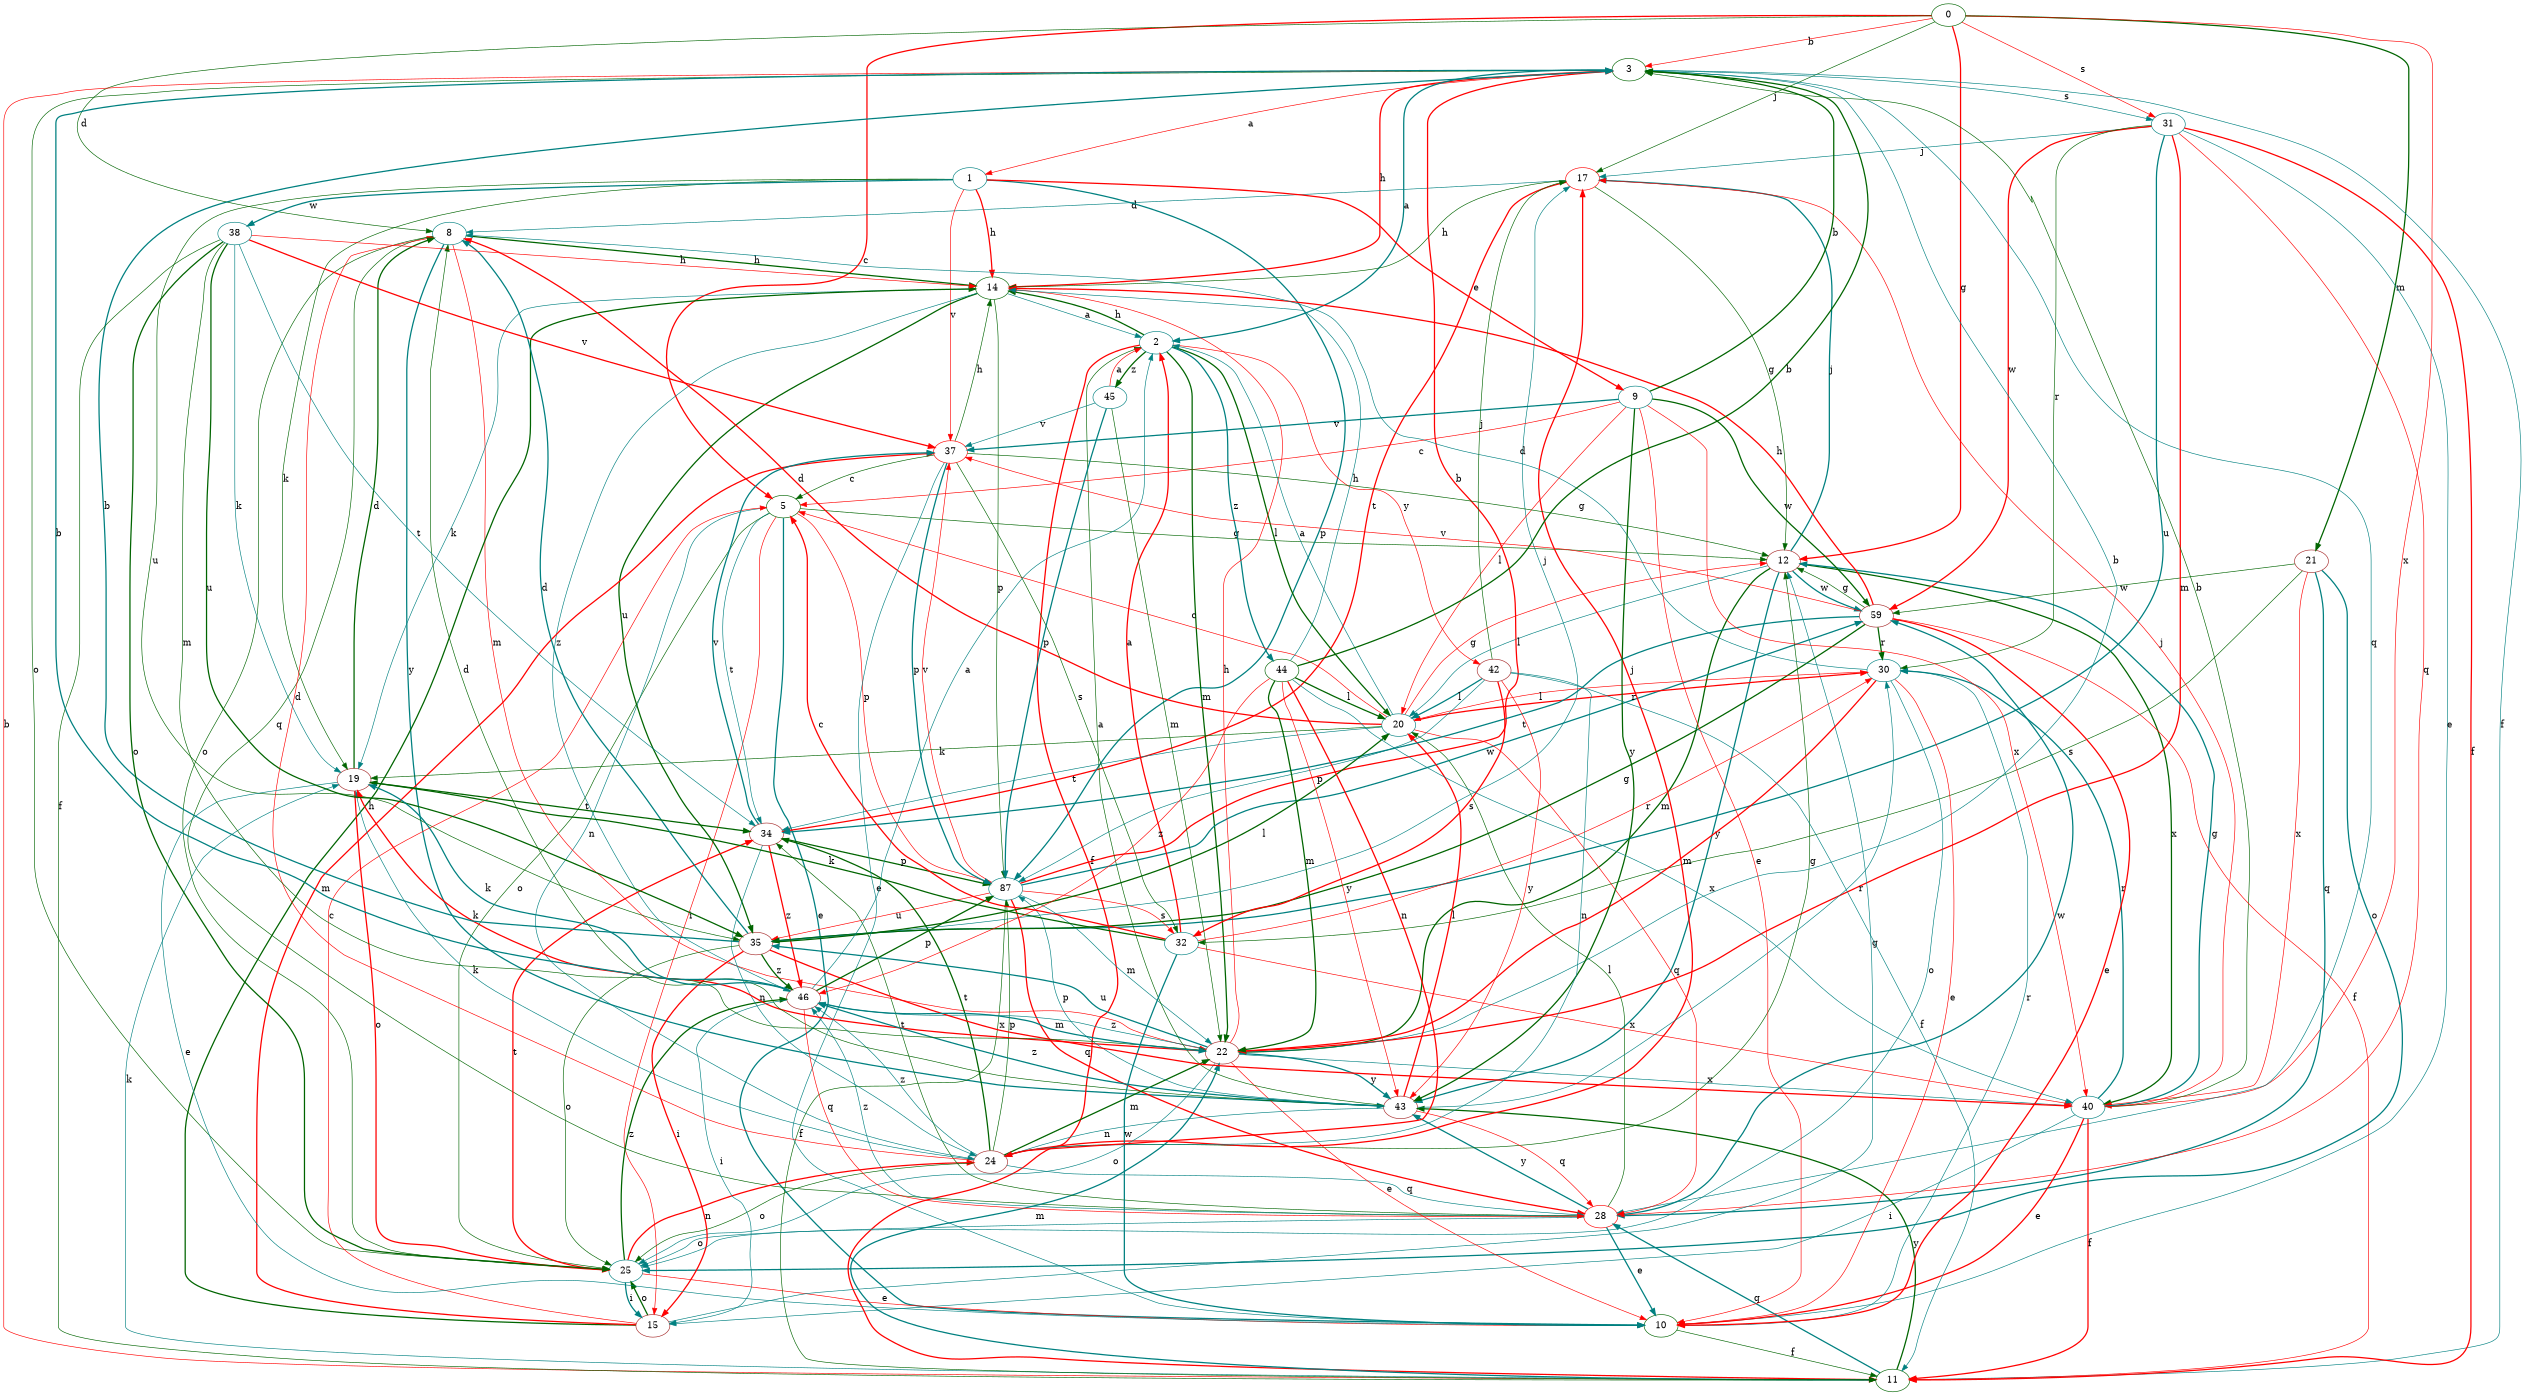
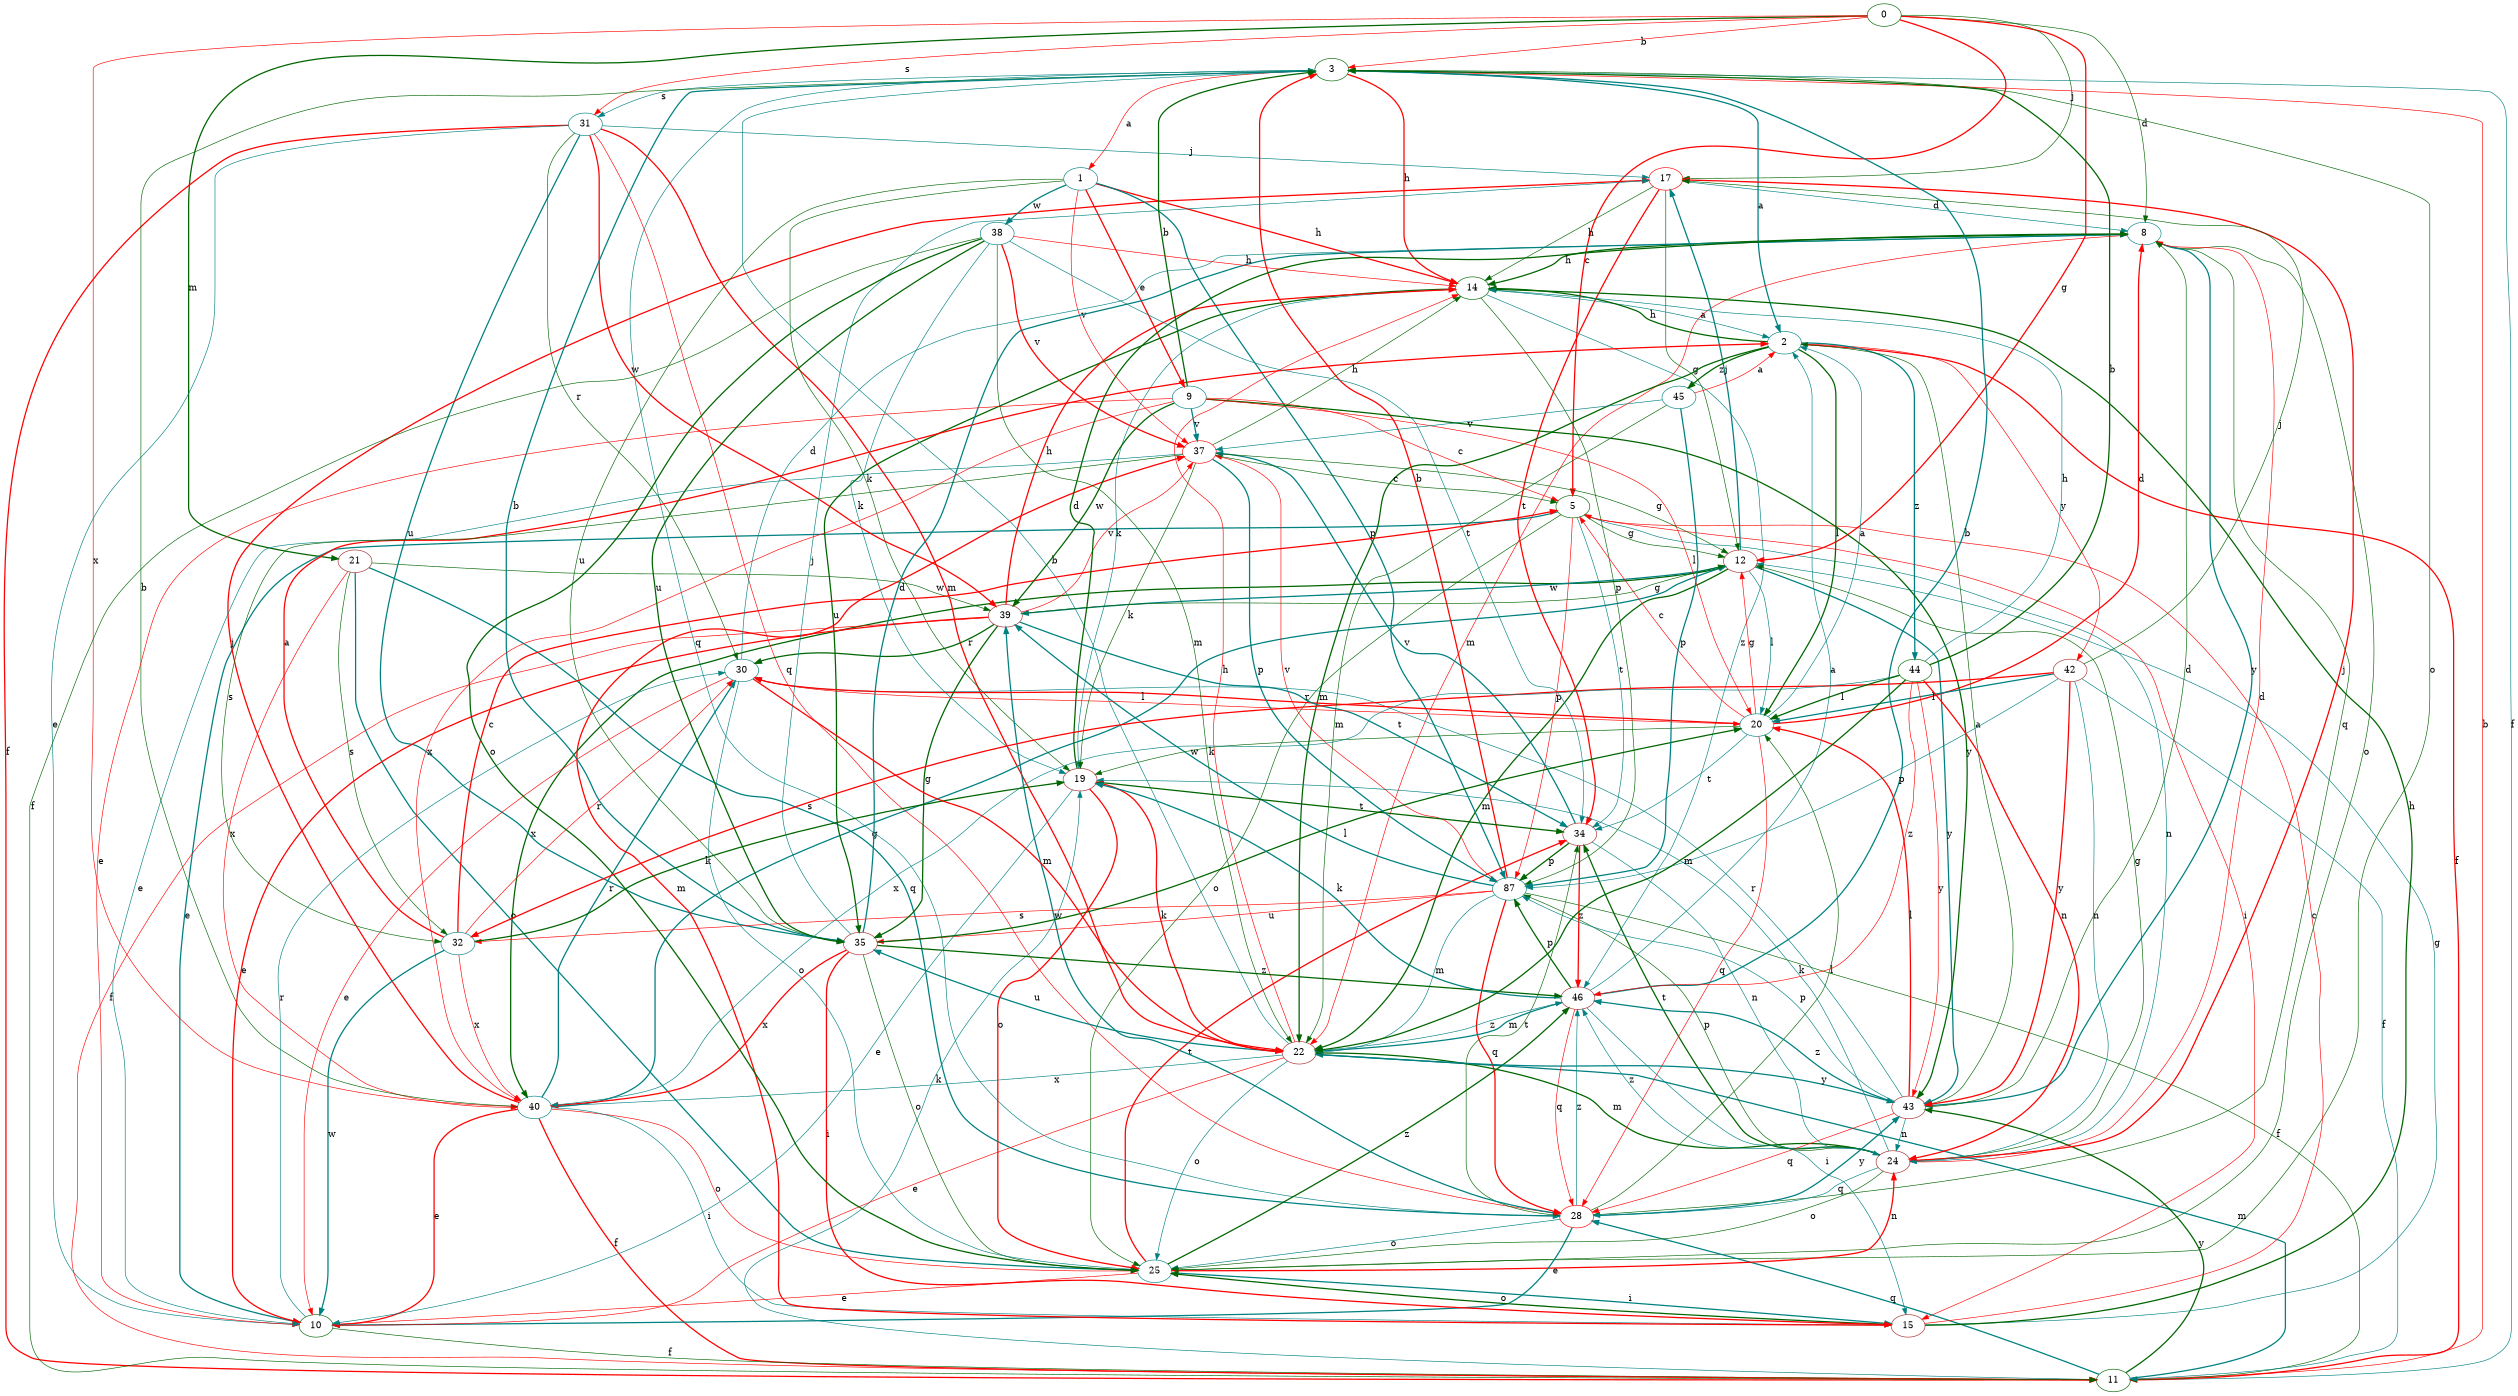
edge "40" -> "17": style solid -> bold
edge "37" -> "19": added, label "k"
node "59": label "59" -> "39"
edge "42" -> "43": style solid -> bold
edge "40" -> "25": added, label "o"
